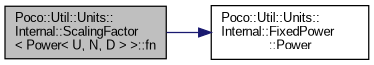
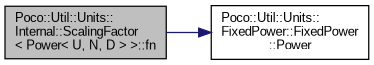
node "Poco::Util::Units:: Internal::FixedPower ::Power": label "Poco::Util::Units:: Internal::FixedPower ::Power" -> "Poco::Util::Units:: FixedPower::FixedPower ::Power"
